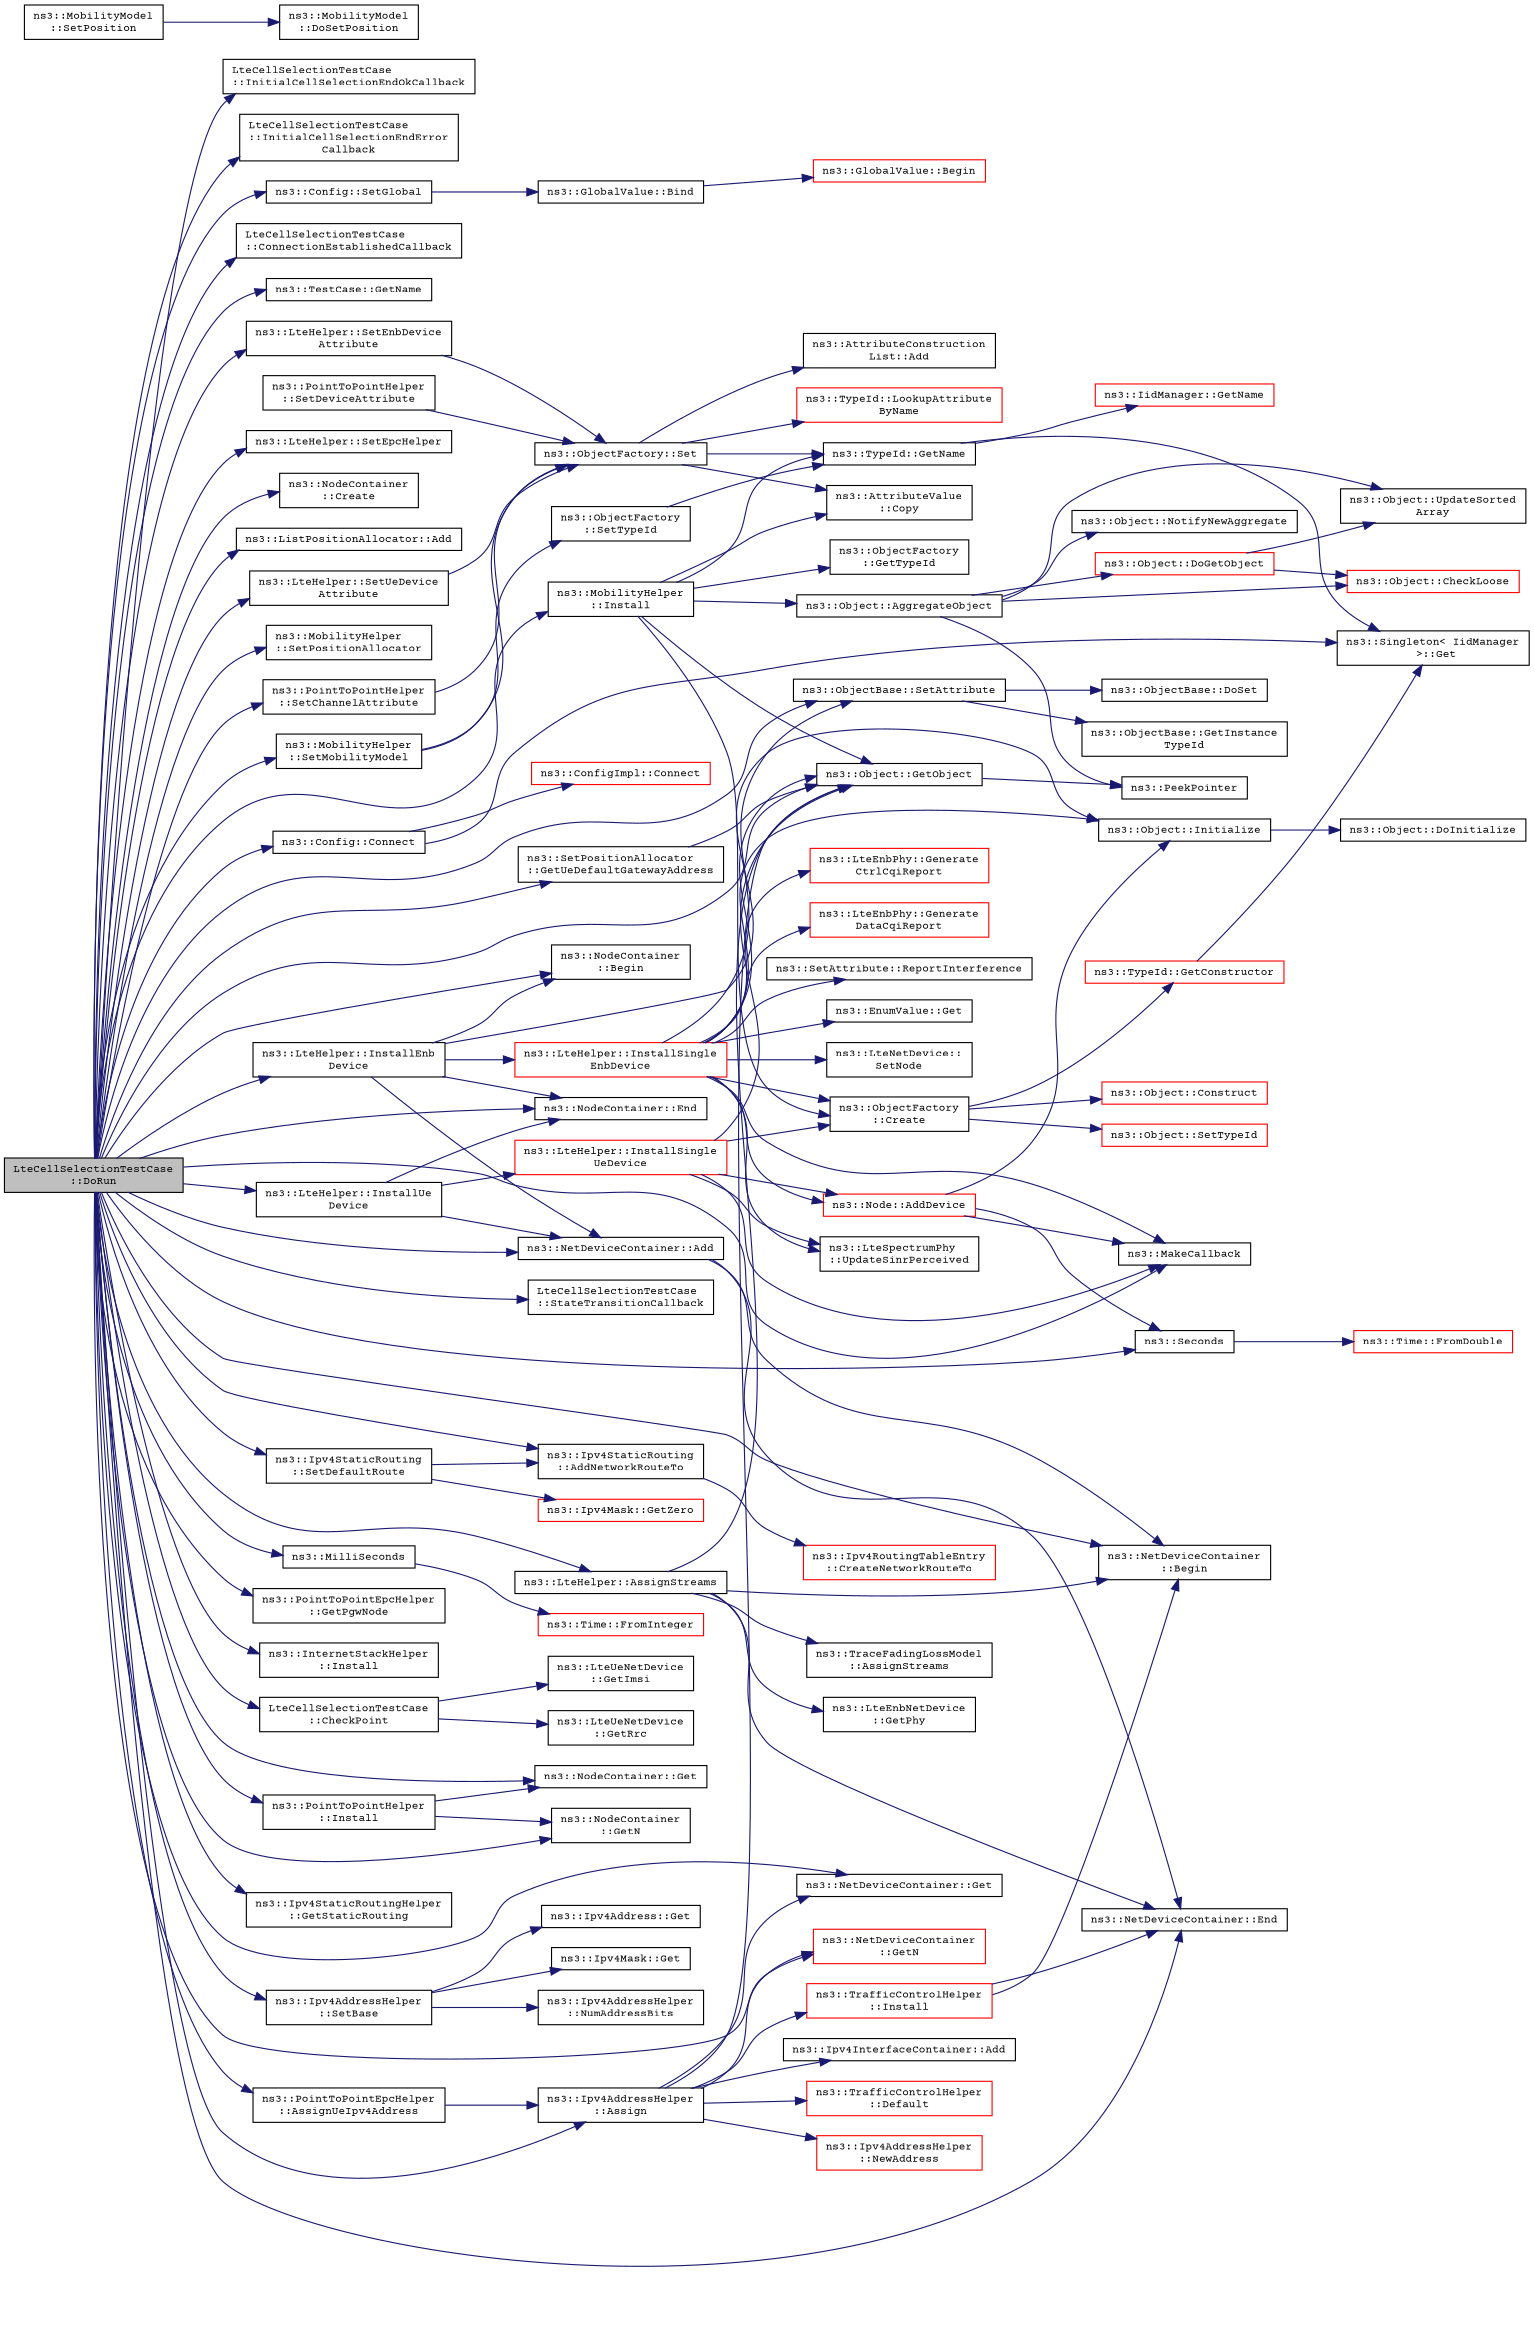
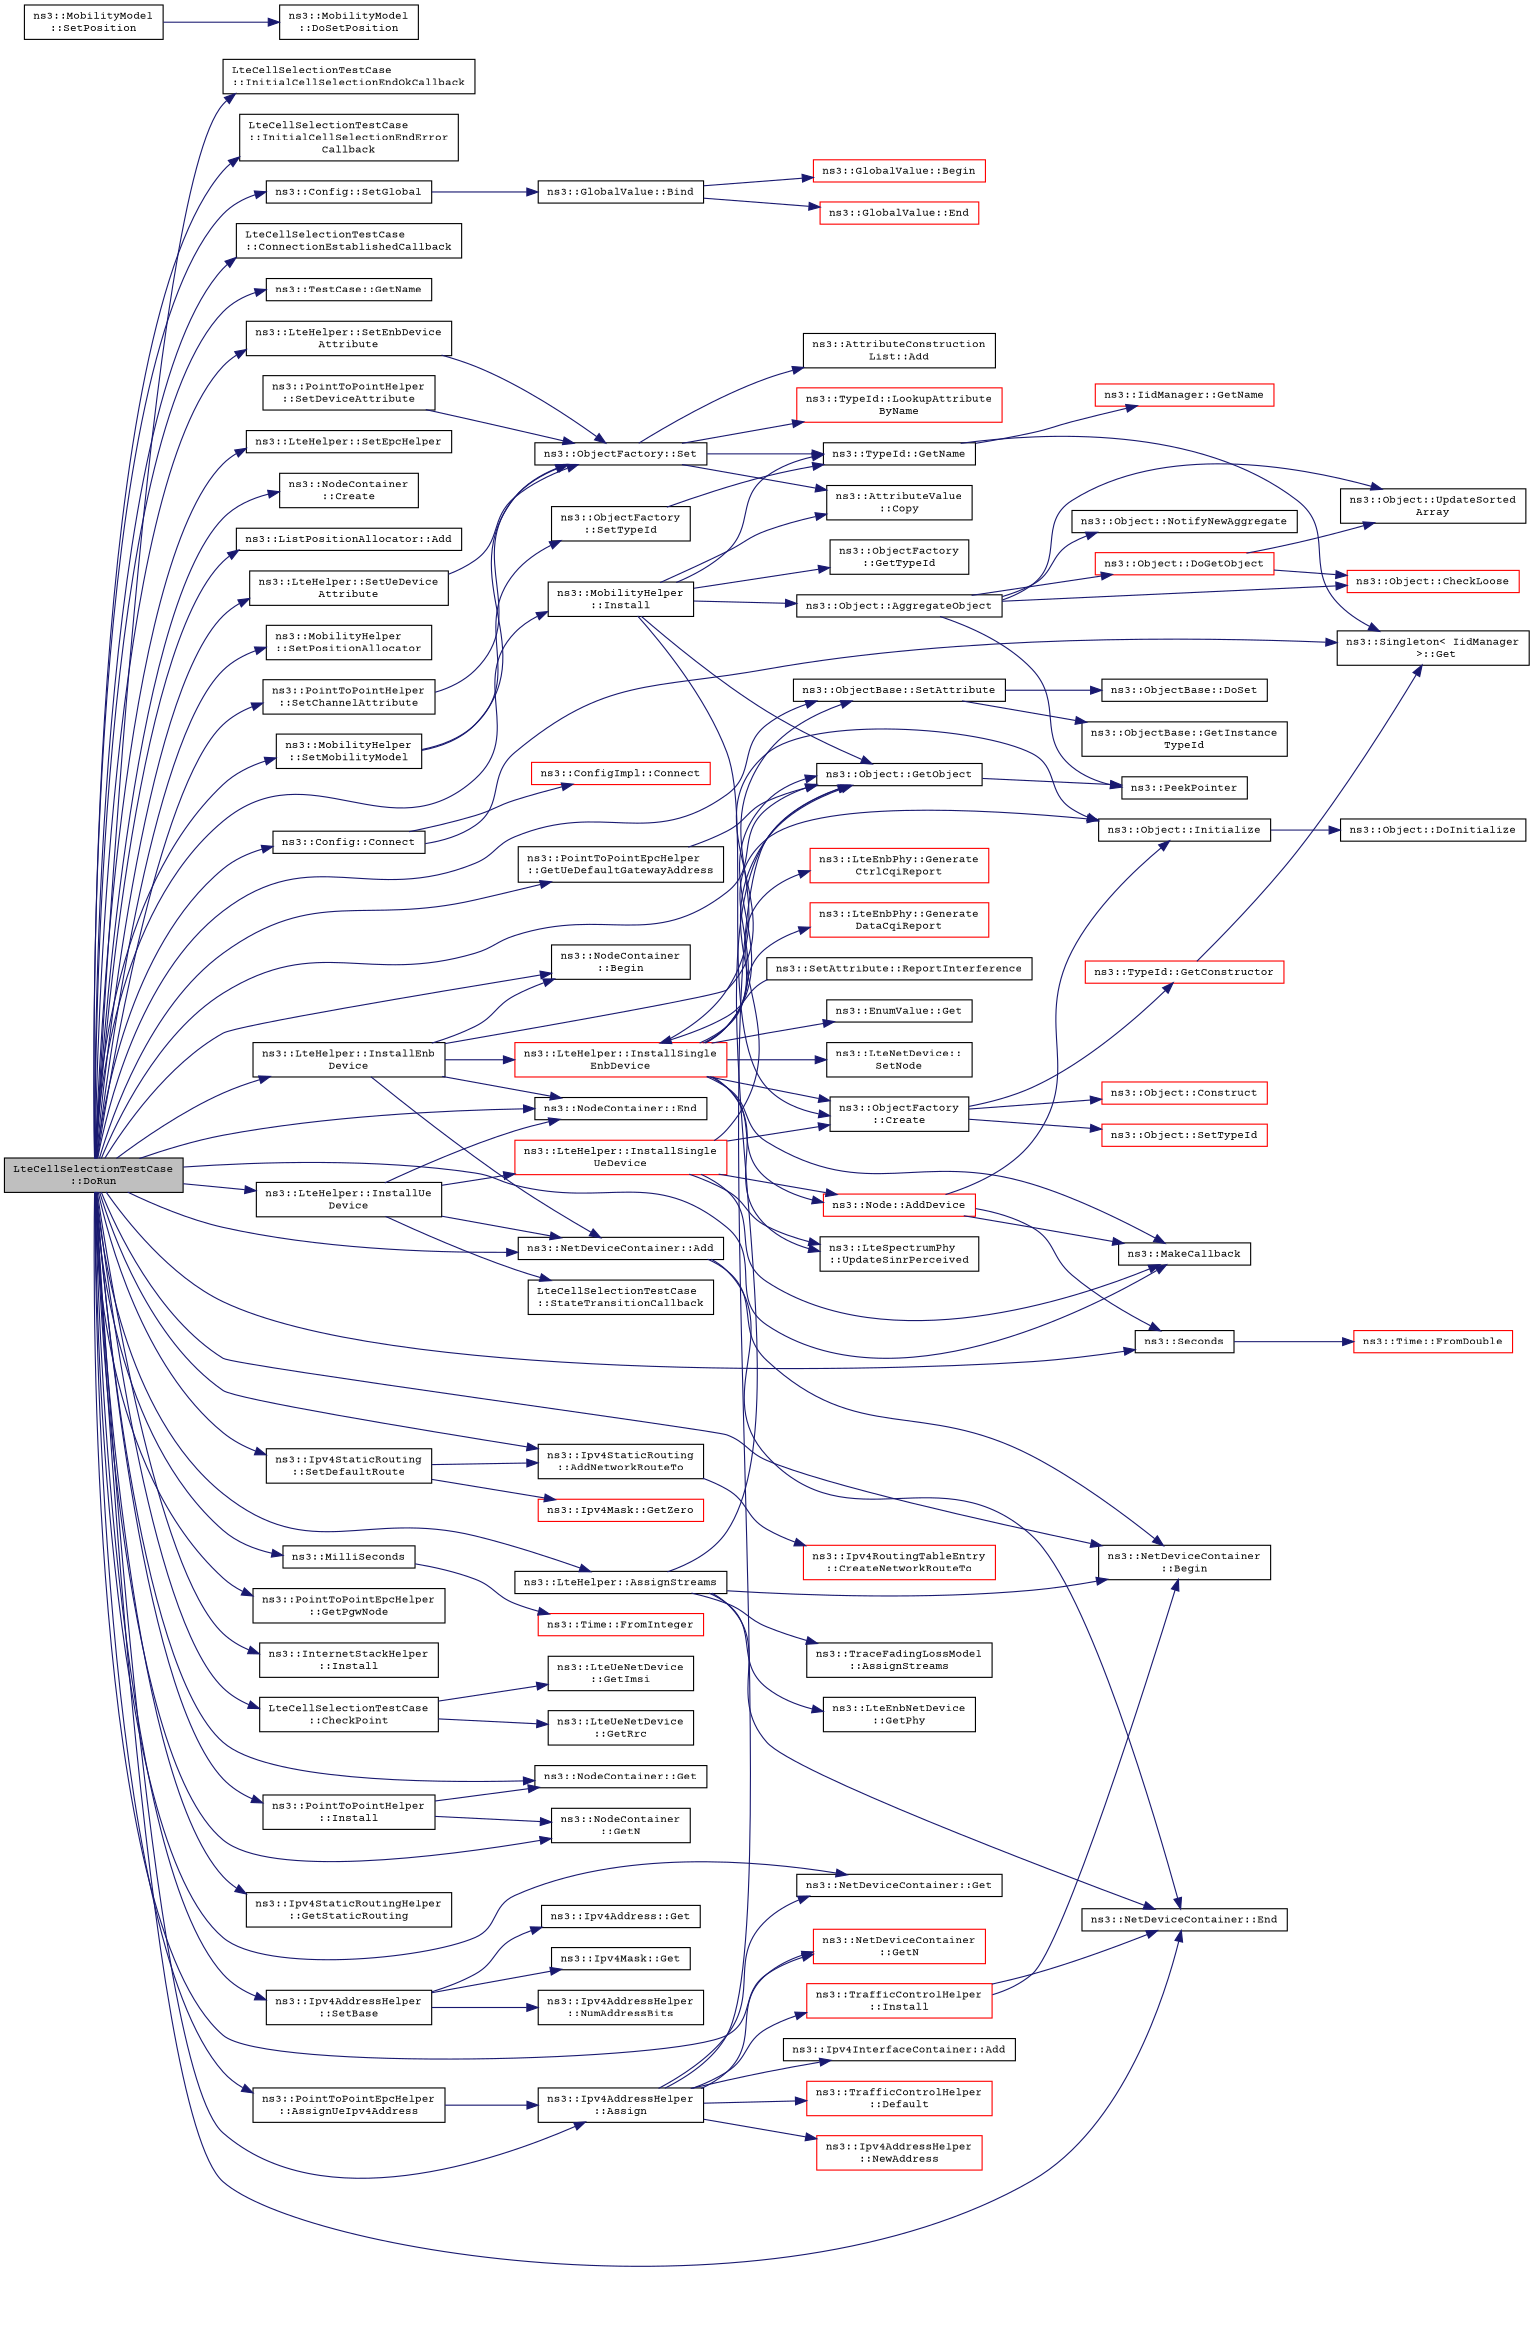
node "ns3::GlobalValue::End": added
node "ns3::SetPositionAllocator ::GetUeDefaultGatewayAddress": label "ns3::SetPositionAllocator ::GetUeDefaultGatewayAddress" -> "ns3::PointToPointEpcHelper ::GetUeDefaultGatewayAddress"
edge "ns3::LteHelper::InstallSingle EnbDevice" -> "ns3::SetAttribute::ReportInterference": reversed
edge "LteCellSelectionTestCase ::DoRun" -> "LteCellSelectionTestCase ::StateTransitionCallback": now "ns3::LteHelper::InstallUe Device" -> "LteCellSelectionTestCase ::StateTransitionCallback"
